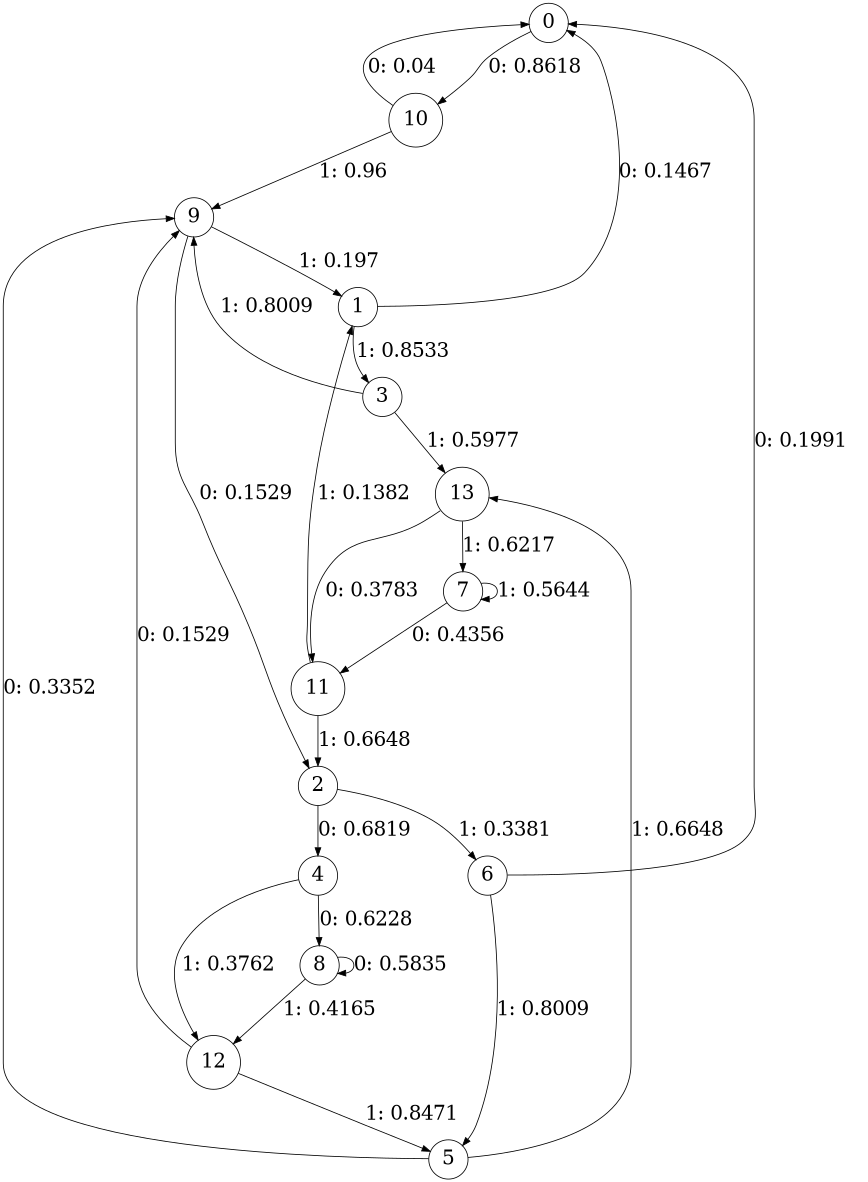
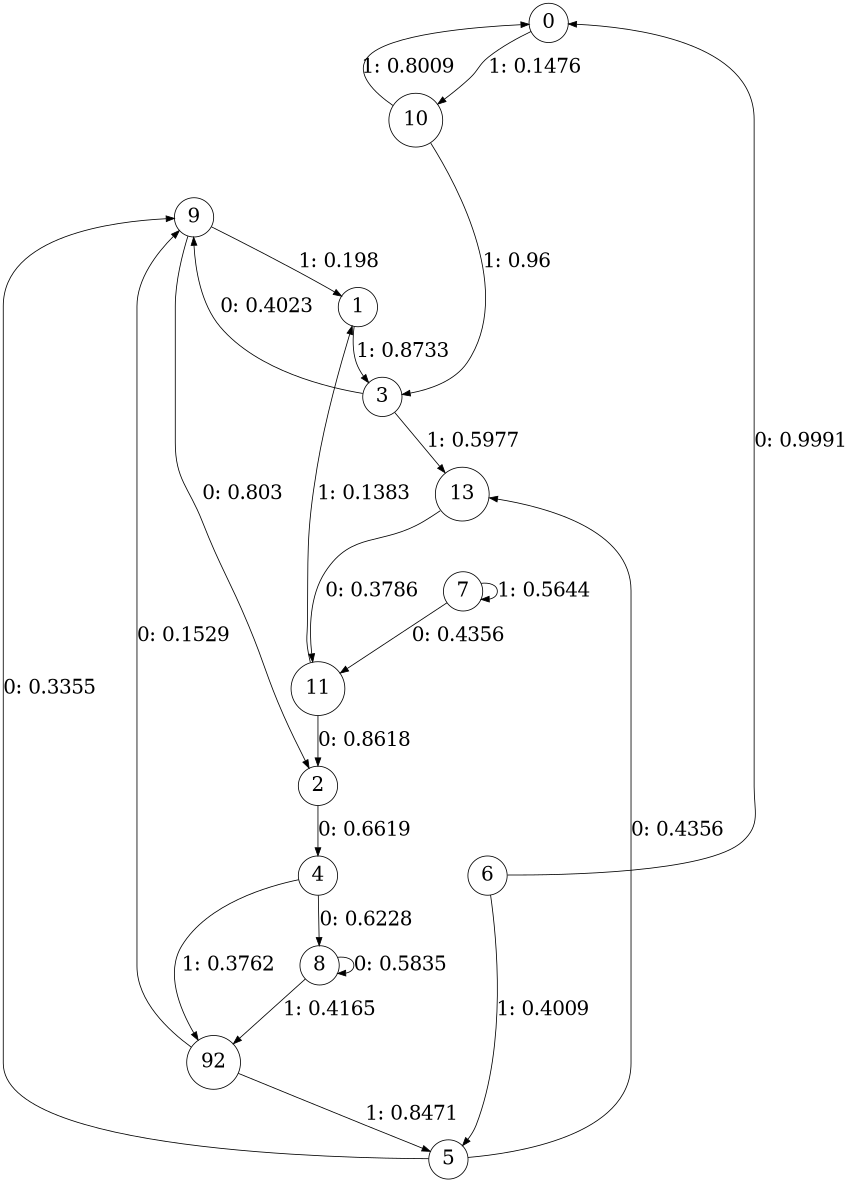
edge "10" -> "0": label "0: 0.04     " -> "1: 0.8009   "
edge "0" -> "10": label "0: 0.8618   " -> "1: 0.1476   "
edge "10" -> "9": now "10" -> "3"
edge "1" -> "0": removed, label "0: 0.1467"
edge "9" -> "1": label "1: 0.197    " -> "1: 0.198    "
edge "3" -> "9": label "1: 0.8009   " -> "0: 0.4023   "
edge "1" -> "3": label "1: 0.8533   " -> "1: 0.8733   "
edge "6" -> "0": label "0: 0.1991   " -> "0: 0.9991   "
edge "9" -> "2": label "0: 0.1529   " -> "0: 0.803    "
edge "11" -> "1": label "1: 0.1382   " -> "1: 0.1383   "
edge "13" -> "7": removed, label "1: 0.6217"
edge "13" -> "11": label "0: 0.3783   " -> "0: 0.3786   "
edge "5" -> "9": label "0: 0.3352   " -> "0: 0.3355   "
edge "11" -> "2": label "1: 0.6648   " -> "0: 0.8618   "
edge "2" -> "6": removed, label "1: 0.3381"
edge "2" -> "4": label "0: 0.6819   " -> "0: 0.6619   "
edge "5" -> "13": label "1: 0.6648   " -> "0: 0.4356   "
edge "6" -> "5": label "1: 0.8009   " -> "1: 0.4009   "
node "12": label "12" -> "92"
